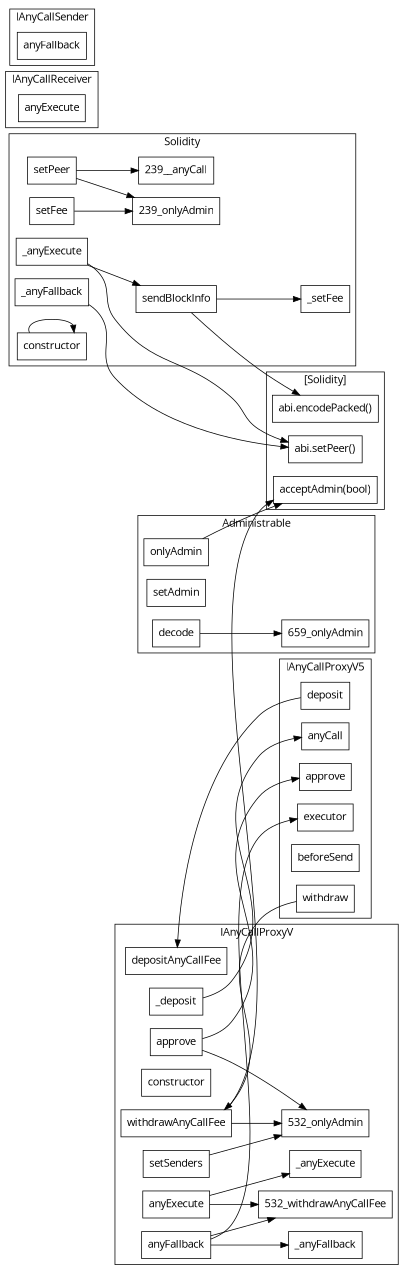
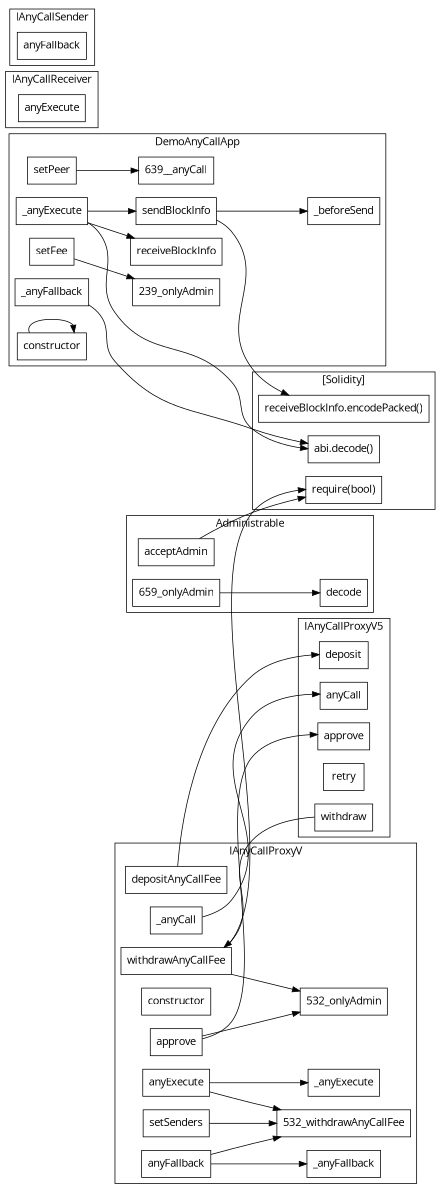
cluster "Solidity": label "Solidity" -> "DemoAnyCallApp"
node "239__anyCall": label "239__anyCall" -> "639__anyCall"
edge "setPeer" -> "239_onlyAdmin": removed
node "receiveBlockInfo": added
node "_setFee": label "_setFee" -> "_beforeSend"
node "abi.encodePacked()": label "abi.encodePacked()" -> "receiveBlockInfo.encodePacked()"
node "abi.setPeer()": label "abi.setPeer()" -> "abi.decode()"
node "acceptAdmin(bool)": label "acceptAdmin(bool)" -> "require(bool)"
node "onlyAdmin": label "onlyAdmin" -> "acceptAdmin"
node "setAdmin": removed
edge "decode" -> "659_onlyAdmin": reversed
edge "deposit" -> "depositAnyCallFee": reversed
node "executor": removed
node "beforeSend": label "beforeSend" -> "retry"
node "_deposit": label "_deposit" -> "_anyCall"
edge "setSenders" -> "532_onlyAdmin": now "setSenders" -> "532_withdrawAnyCallFee"
